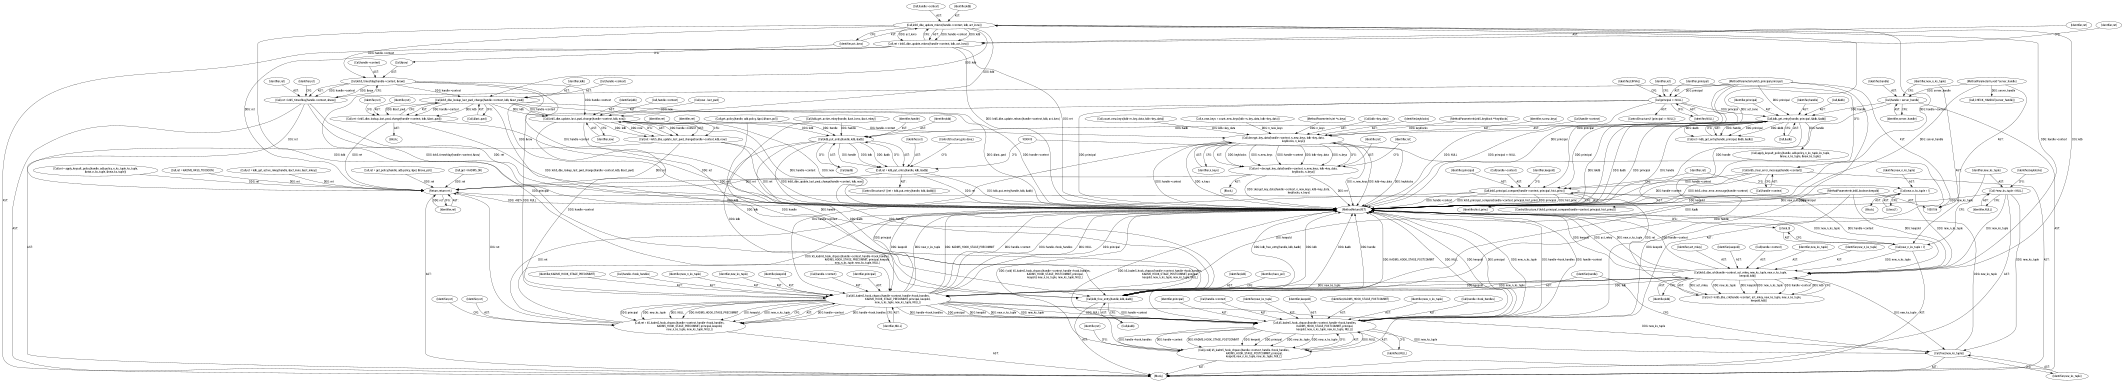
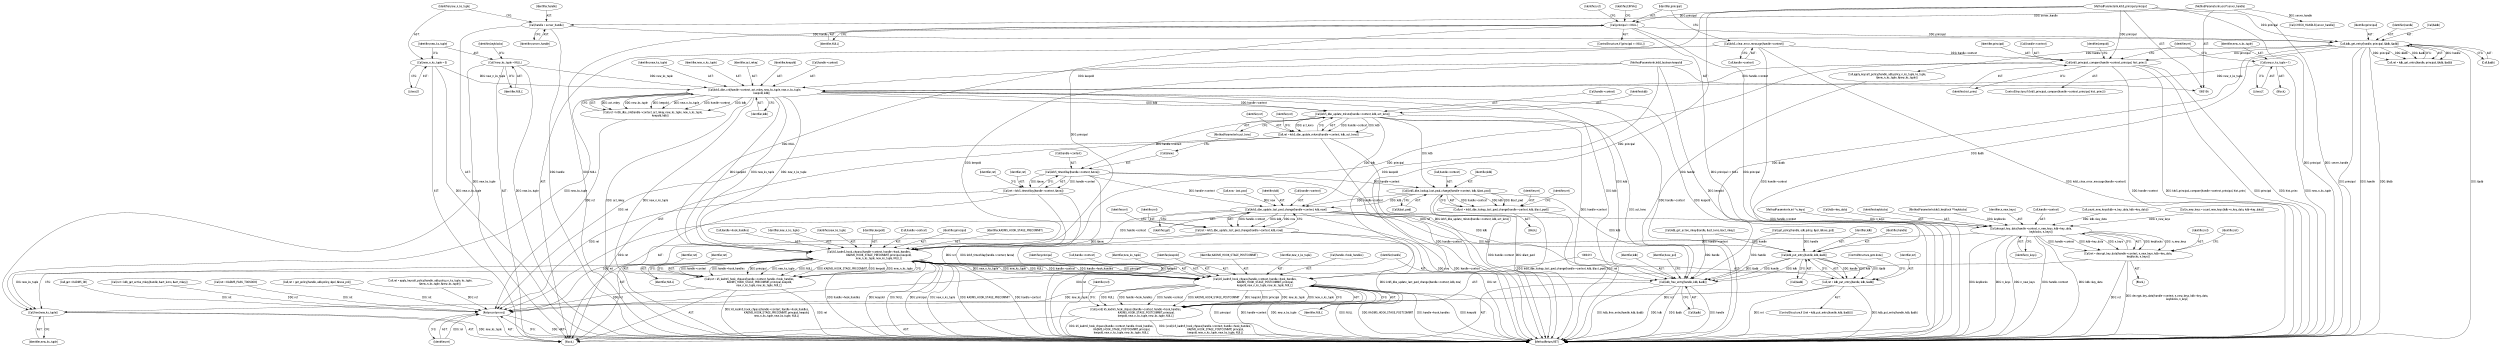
node "(Identifier,act_kvno)": label "(Identifier,act_kvno)" -> "(MethodParameterIn,act_kvno)"
node "(Identifier,now)": label "(Identifier,now)" -> "(Identifier,get)"
edge "1000413" -> "(Call,ret = kdb_put_entry(handle, kdb, &adb))": label "CFG: " -> "AST: "
edge "(MethodReturn,RET)" -> "(Literal,0)": now "(MethodReturn,RET)" -> "(Return,return ret;)"
